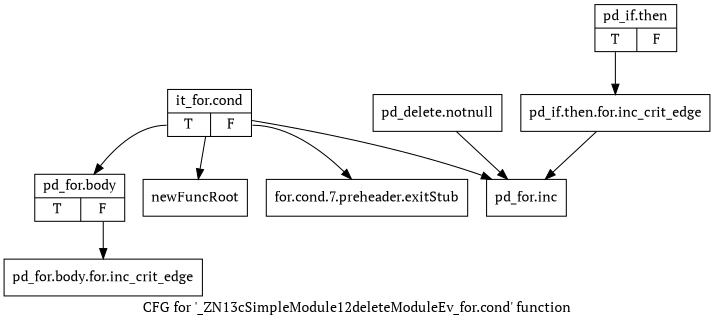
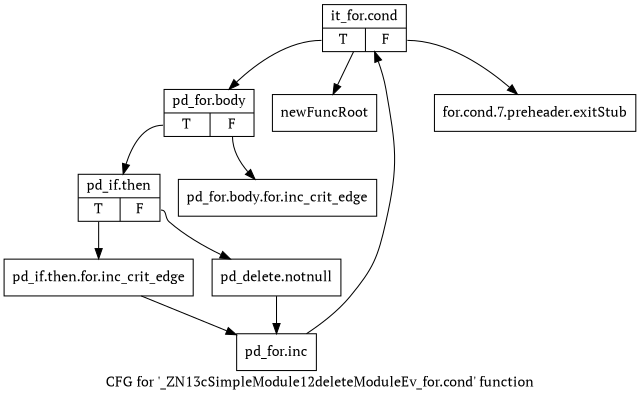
edge "pd_for.body" -> "pd_if.then": added
edge "it_for.cond" -> "pd_for.inc": reversed
edge "pd_if.then" -> "pd_delete.notnull": added
